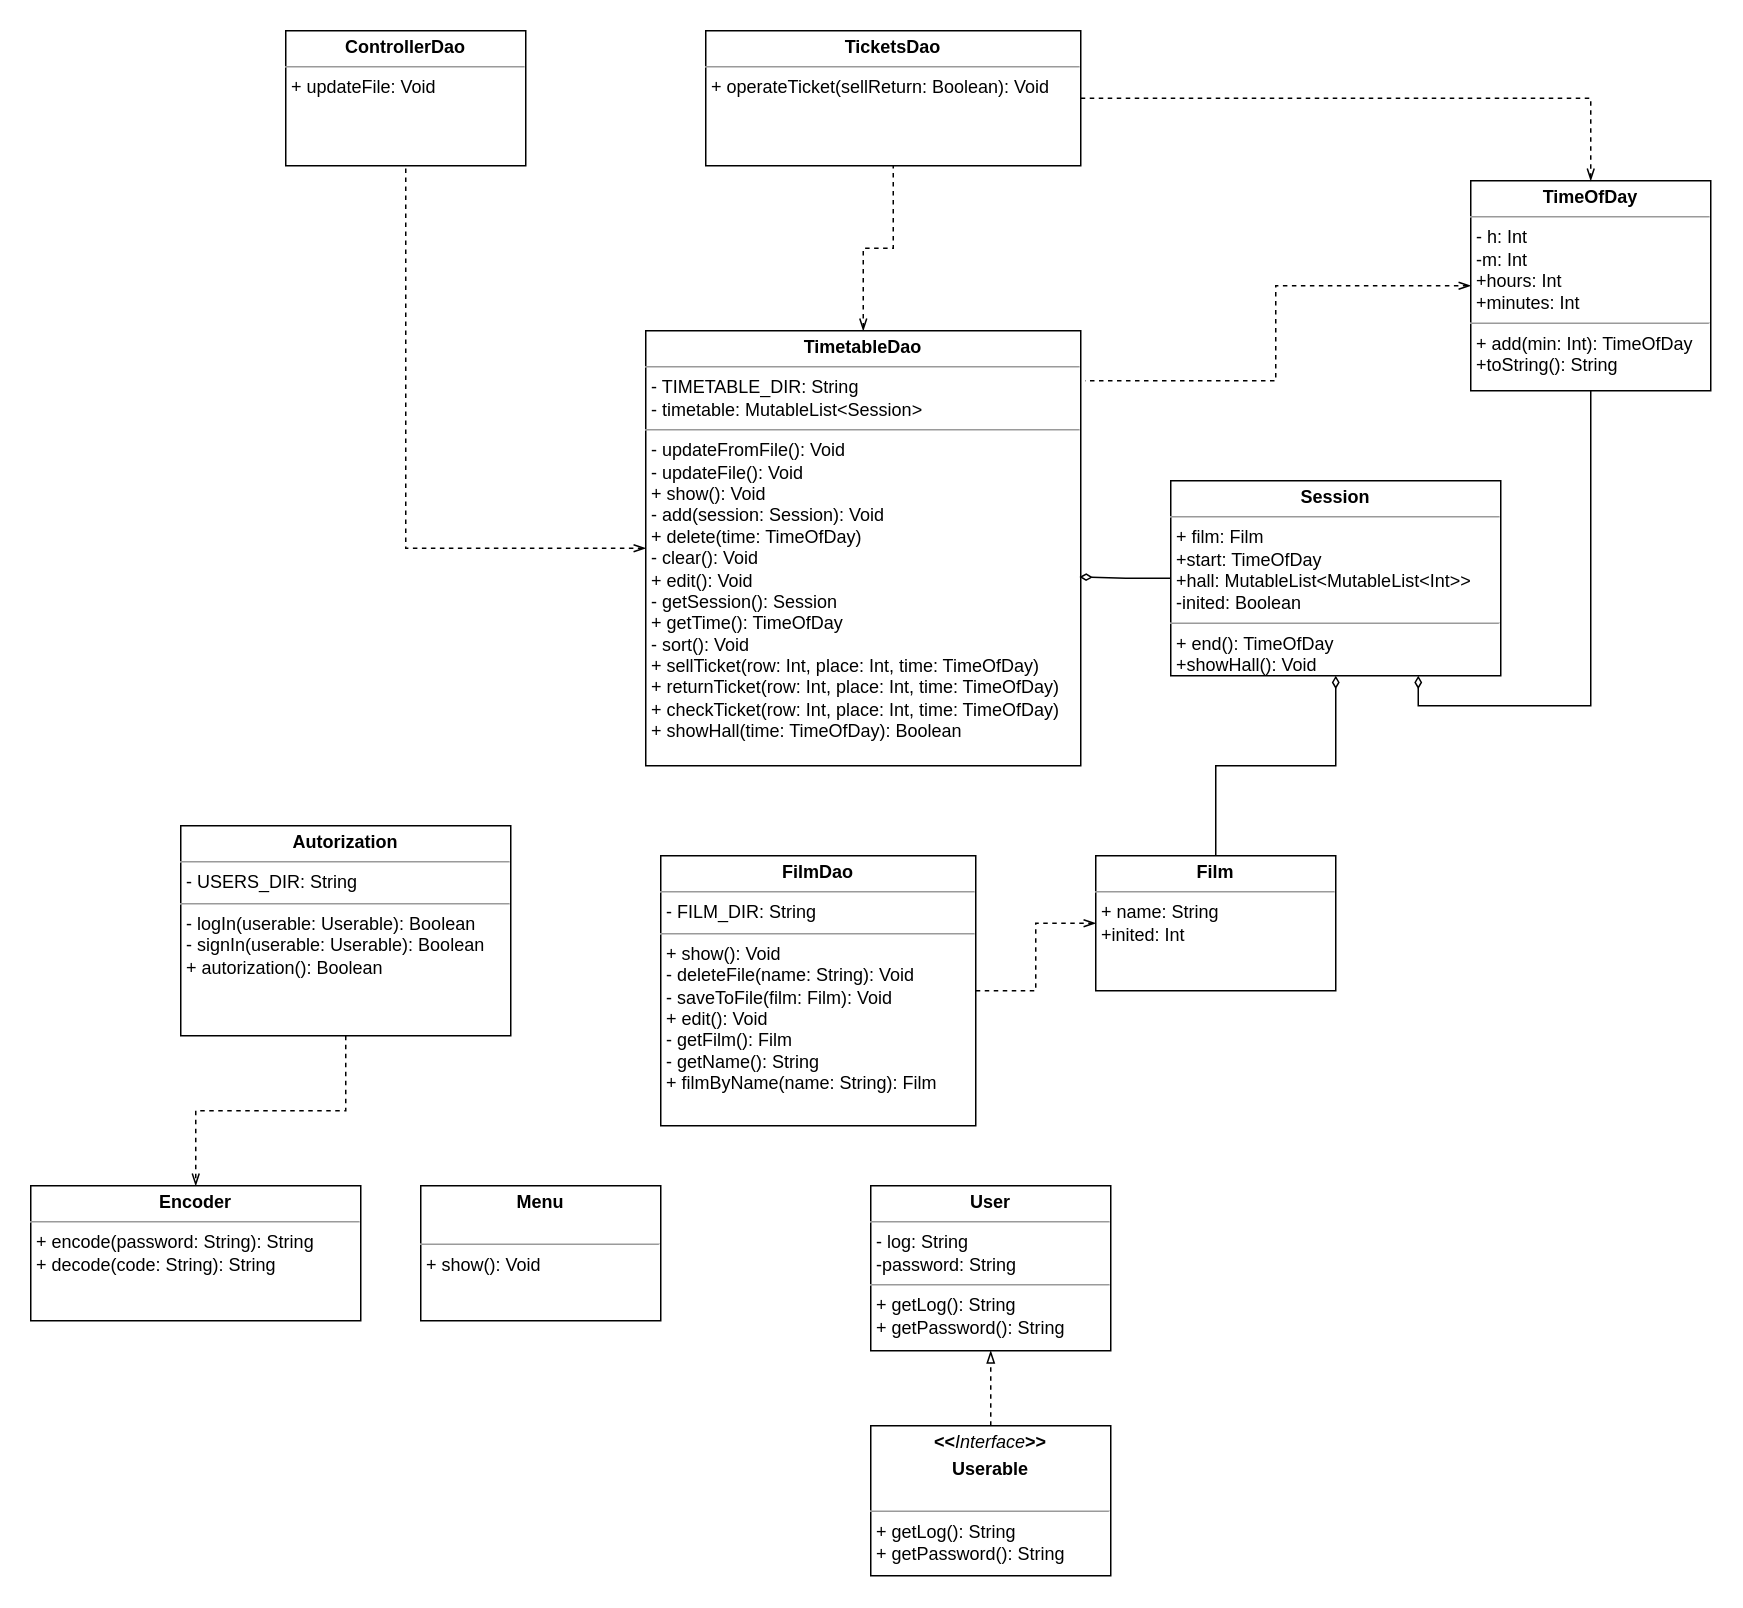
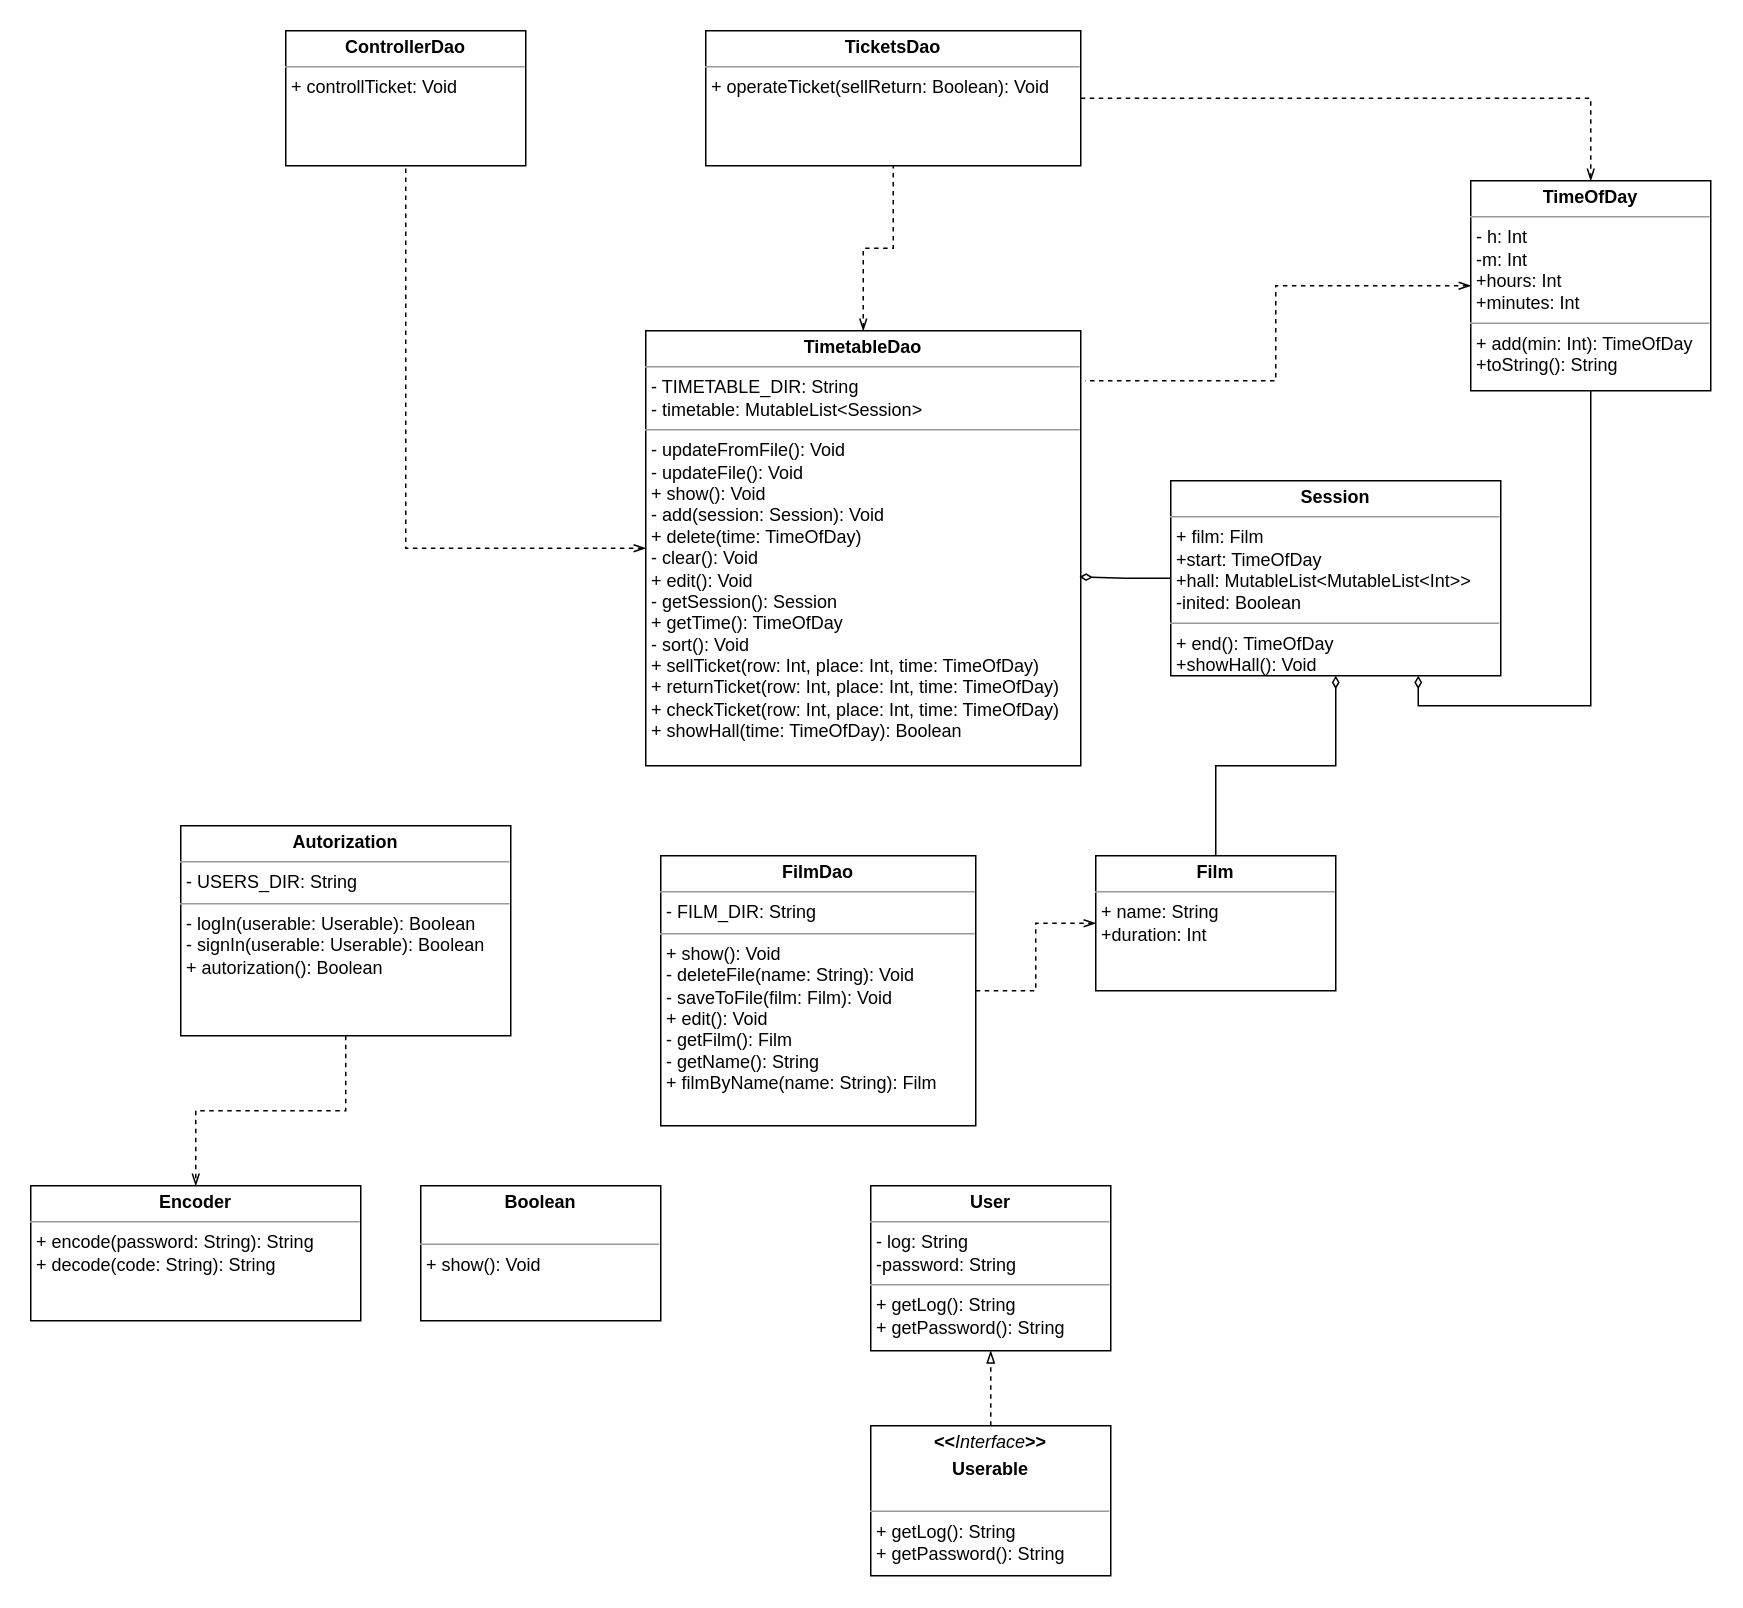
node "ControllerDao + updateFile: Void": label "ControllerDao + updateFile: Void" -> "ControllerDao + controllTicket: Void"
node "Film + name: String +inited: Int": label "Film + name: String +inited: Int" -> "Film + name: String +duration: Int"
node "Menu + show(): Void": label "Menu + show(): Void" -> "Boolean + show(): Void"
